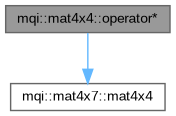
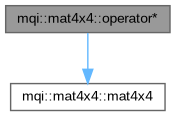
node "mqi::mat4x7::mat4x4": label "mqi::mat4x7::mat4x4" -> "mqi::mat4x4::mat4x4"
